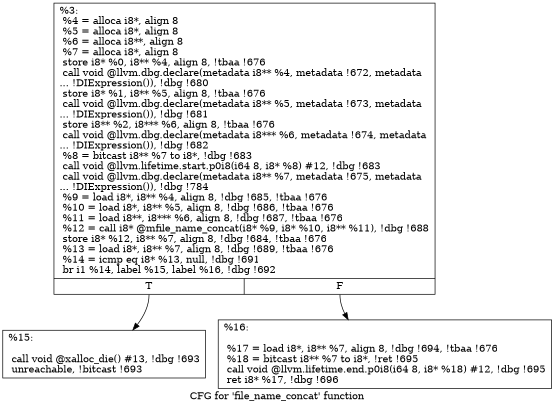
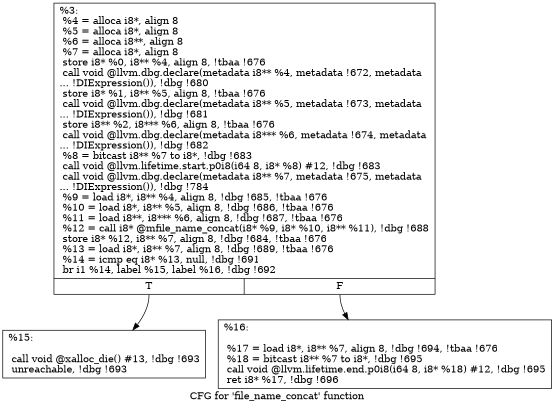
node "%16:": text "%18 = bitcast i8** %7 to i8*, !ret !695" -> "%18 = bitcast i8** %7 to i8*, !dbg !695"
node "%15:": text "unreachable, !bitcast !693" -> "unreachable, !dbg !693"
